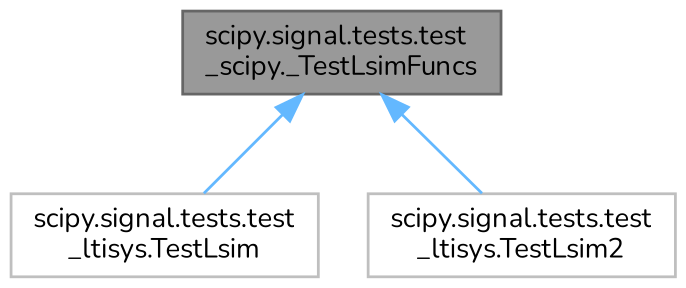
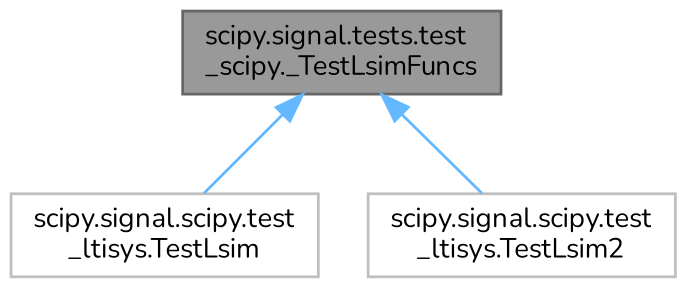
node "scipy.signal.tests.test _ltisys.TestLsim": label "scipy.signal.tests.test _ltisys.TestLsim" -> "scipy.signal.scipy.test _ltisys.TestLsim"
node "scipy.signal.tests.test _ltisys.TestLsim2": label "scipy.signal.tests.test _ltisys.TestLsim2" -> "scipy.signal.scipy.test _ltisys.TestLsim2"
